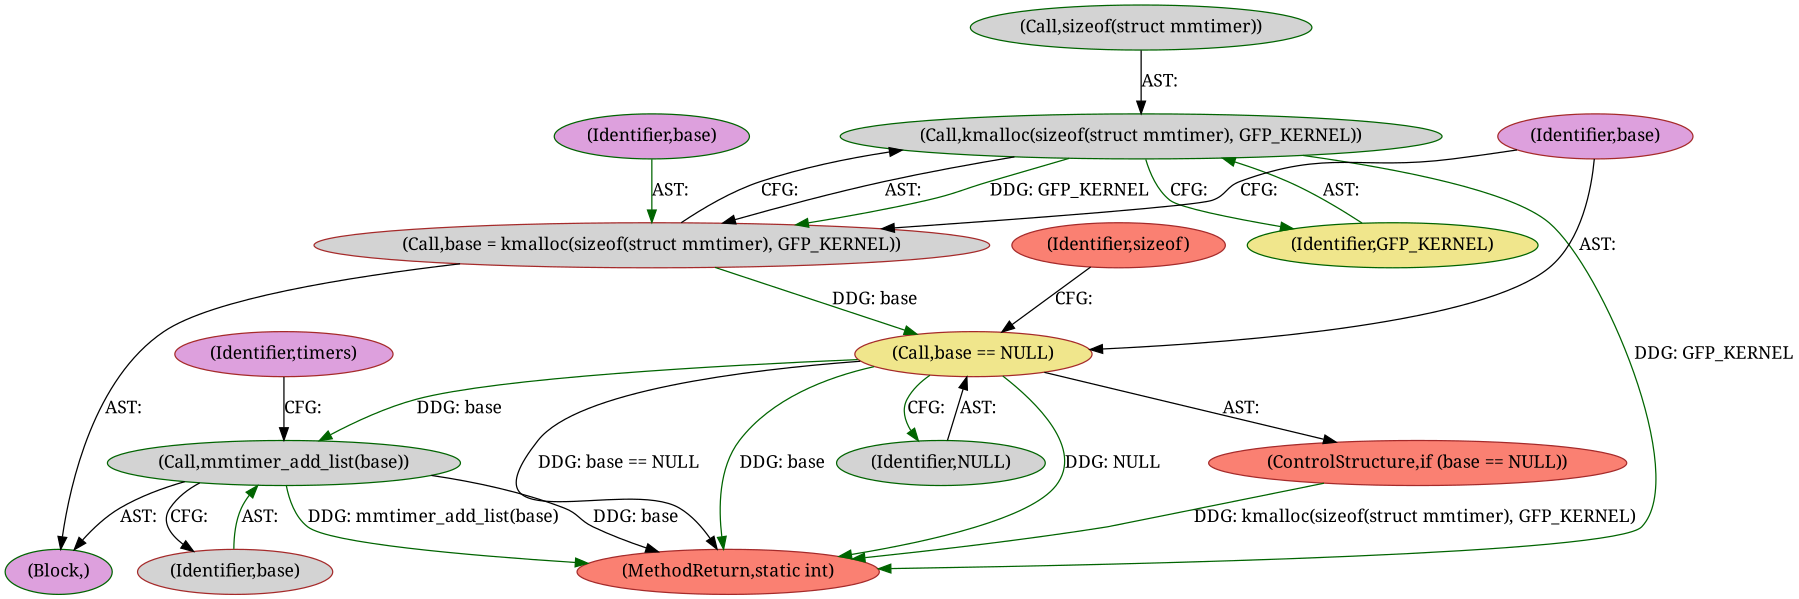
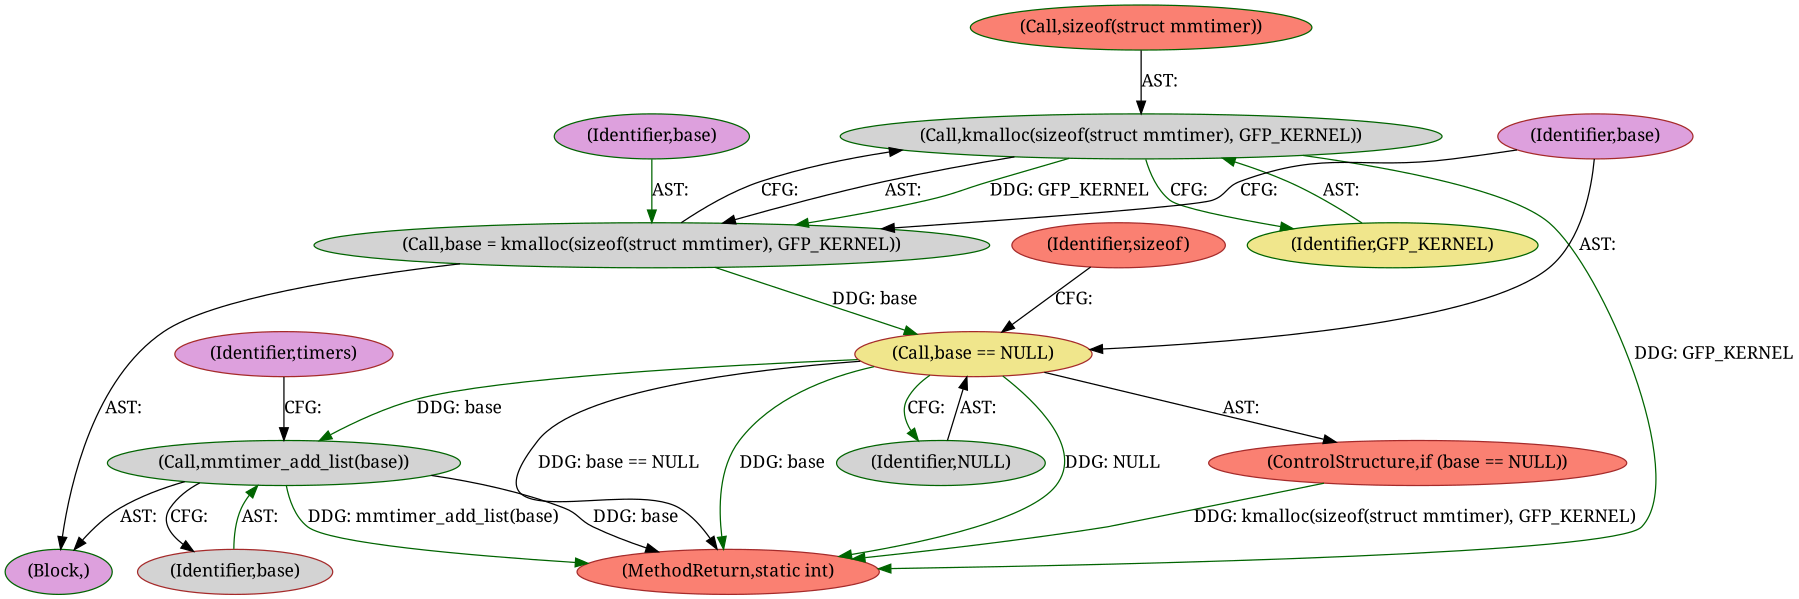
node "(Call,sizeof(struct mmtimer))": fillcolor lightgrey -> salmon
node "(Call,base = kmalloc(sizeof(struct mmtimer), GFP_KERNEL))": color brown -> darkgreen
